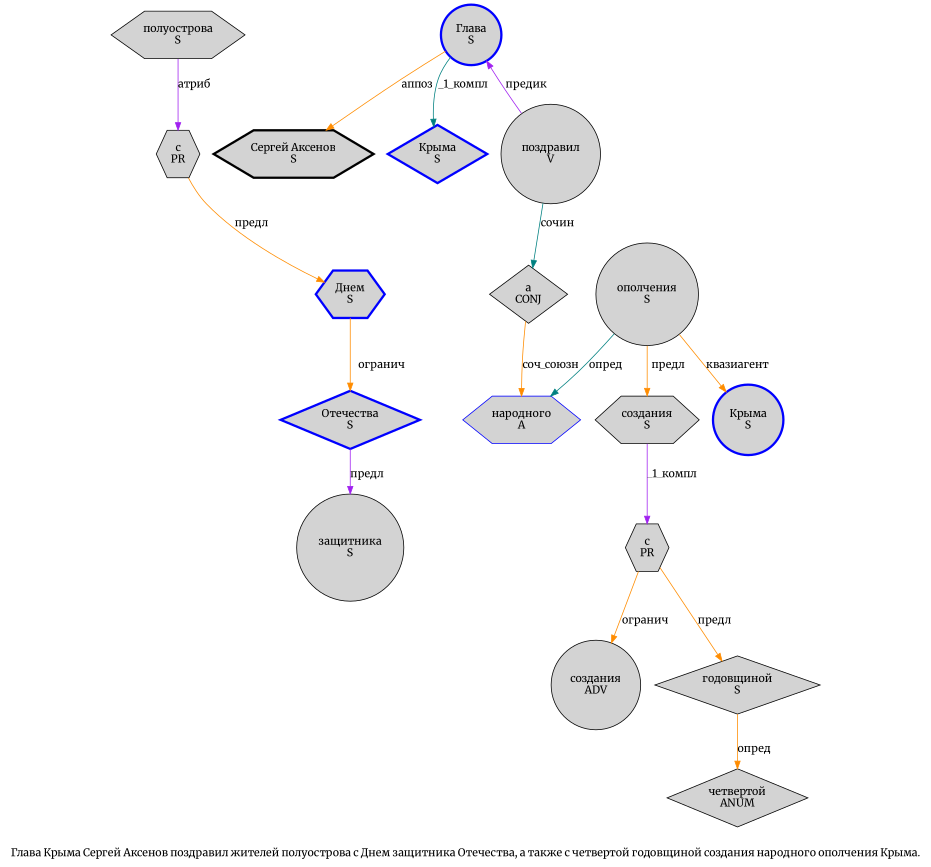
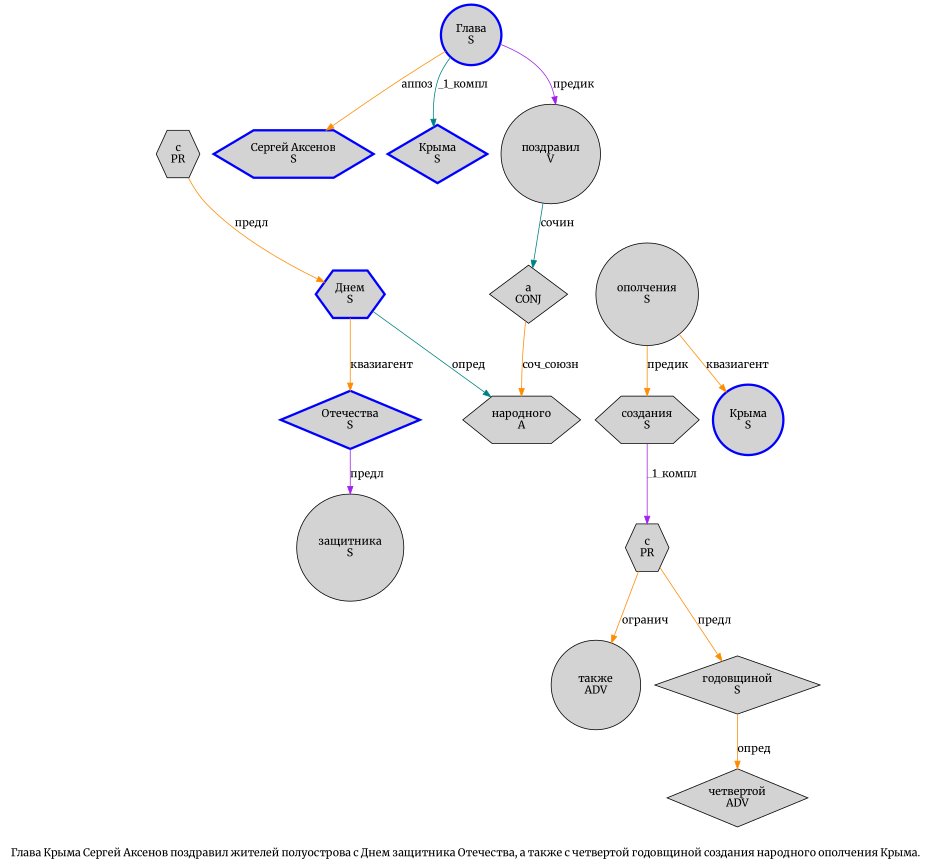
node "полуострова S": removed
edge "поздравил V" -> "Глава S": reversed
node "Сергей Аксенов S": color black -> blue
edge "ополчения S" -> "народного A": now "Днем S" -> "народного A"
edge "Днем S" -> "Отечества S": label "огранич" -> "квазиагент"
edge "ополчения S" -> "создания S": label "предл" -> "предик"
node "народного A": color blue -> black
node "создания ADV": label "создания ADV" -> "также ADV"
node "четвертой ANUM": label "четвертой ANUM" -> "четвертой ADV"
